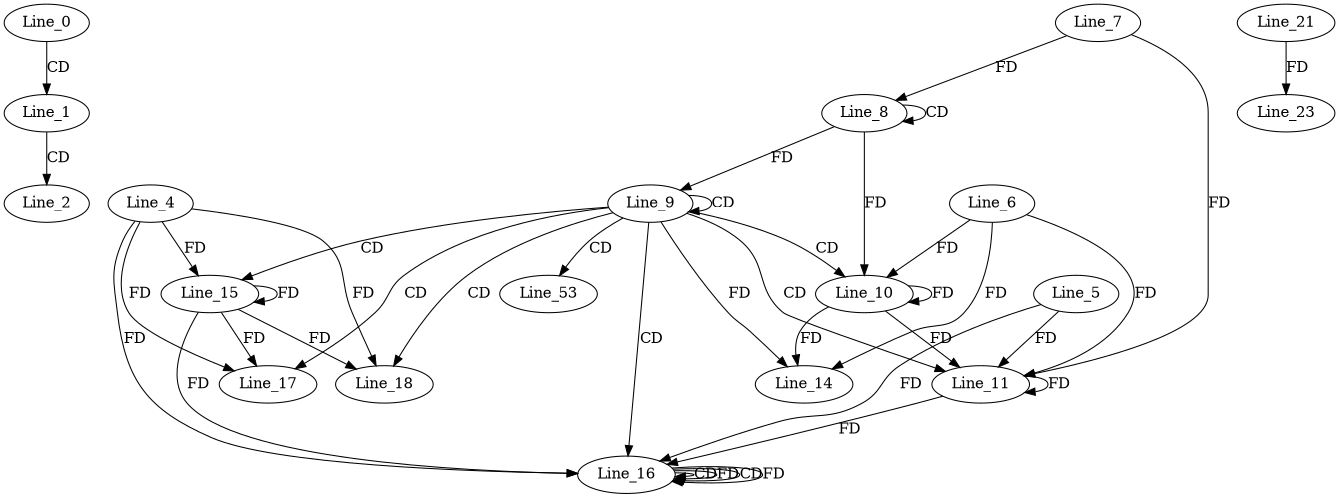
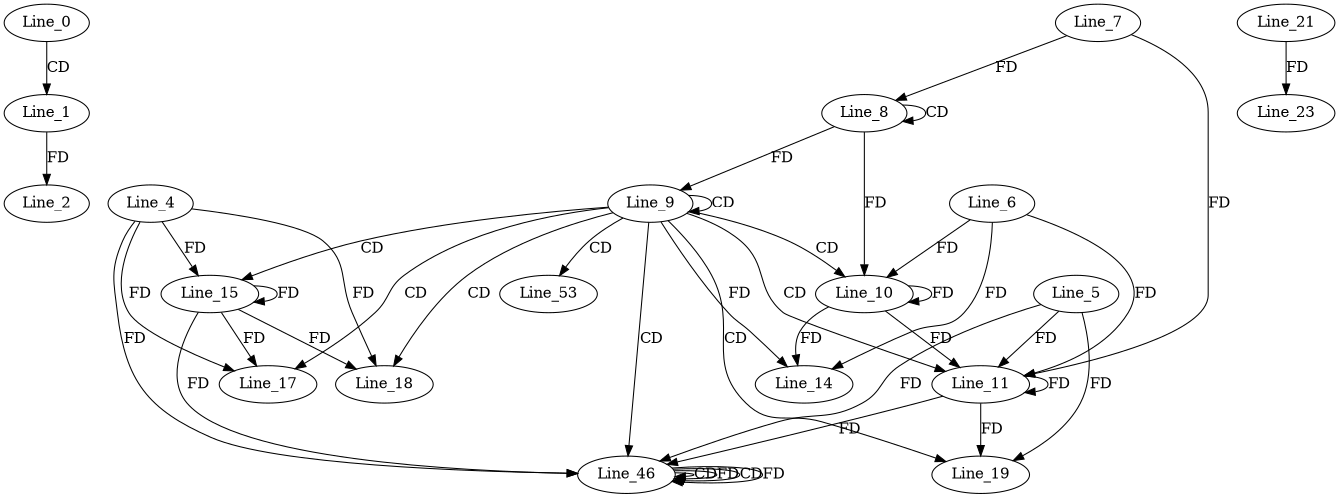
edge "Line_1" -> "Line_2": label "CD" -> "FD"
node "Line_16": label "Line_16" -> "Line_46"
node "Line_19": added
